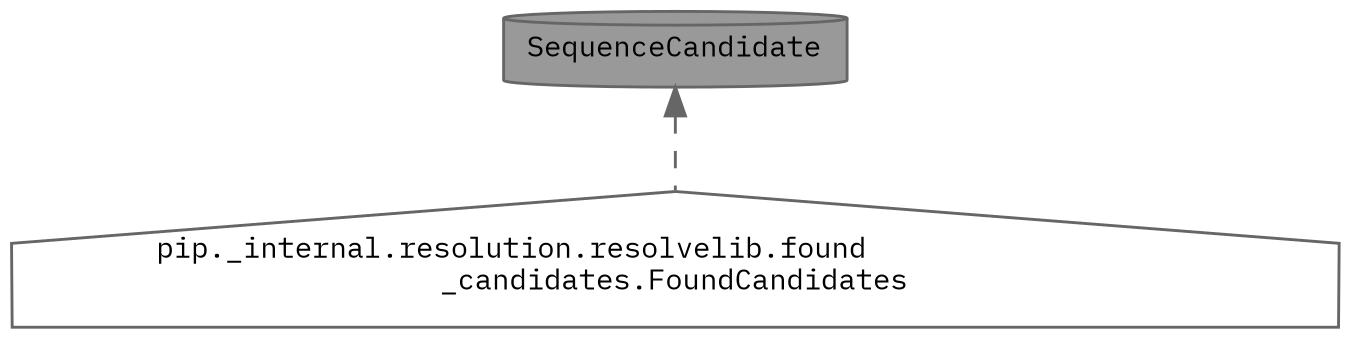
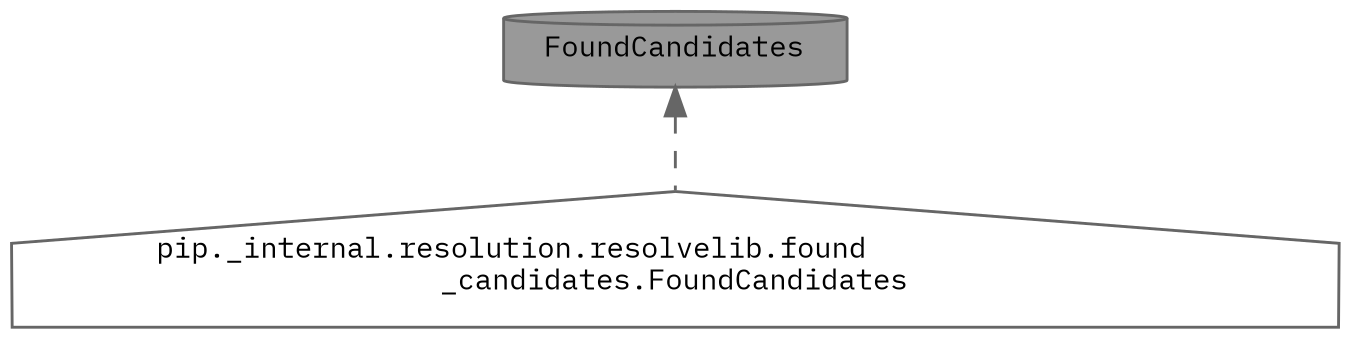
node "SequenceCandidate": label "SequenceCandidate" -> "FoundCandidates"
